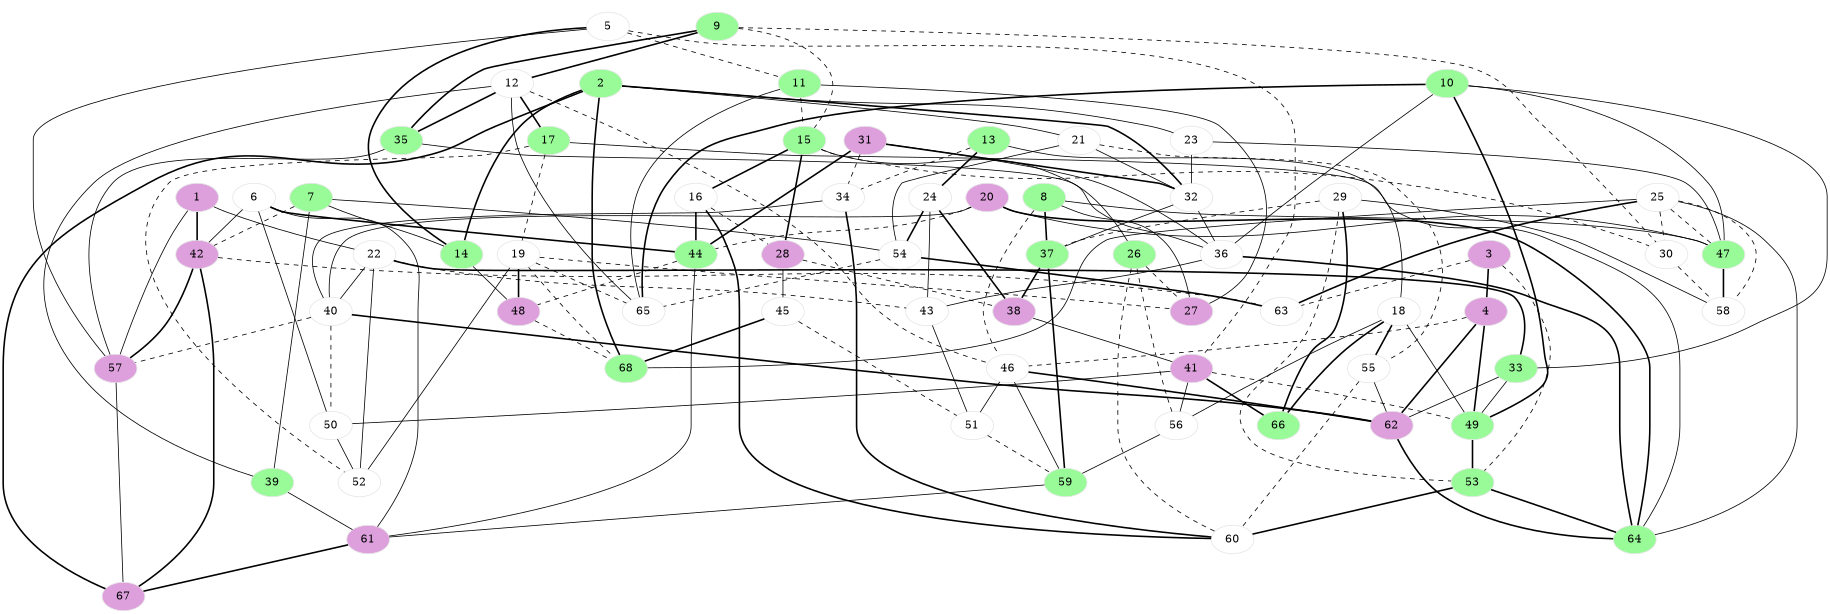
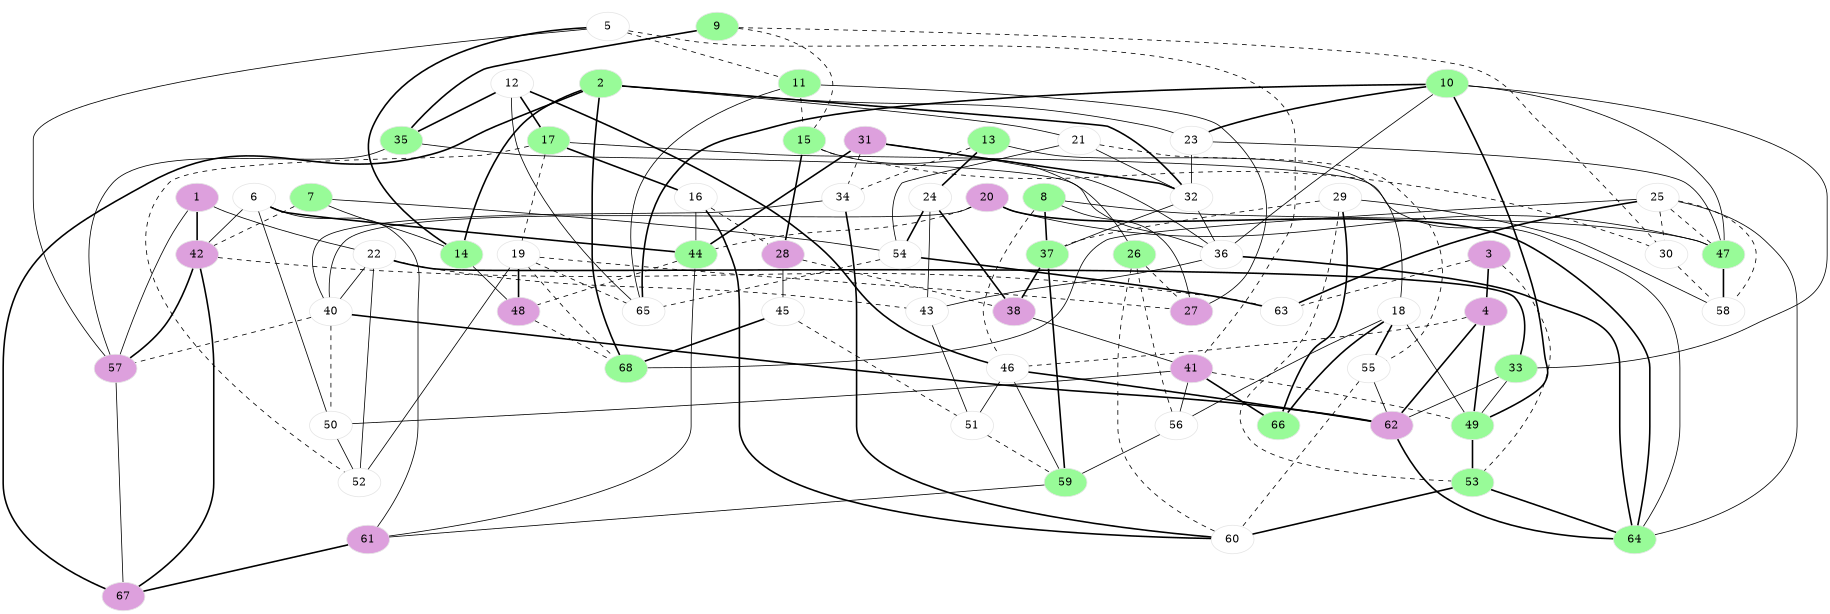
edge "9" -- "12": removed
edge "10" -- "23": added
edge "15" -- "16": now "17" -- "16"
edge "12" -- "46": style dashed -> bold
edge "16" -- "44": style bold -> solid
node "39": removed
